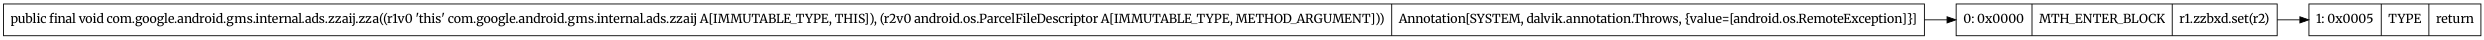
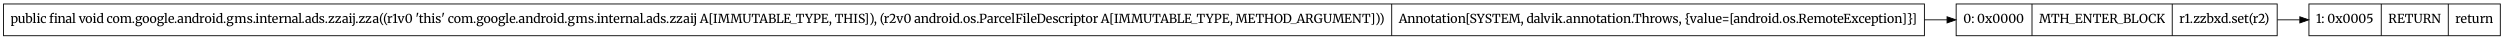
node "1: 0x0005": text "TYPE" -> "RETURN"
